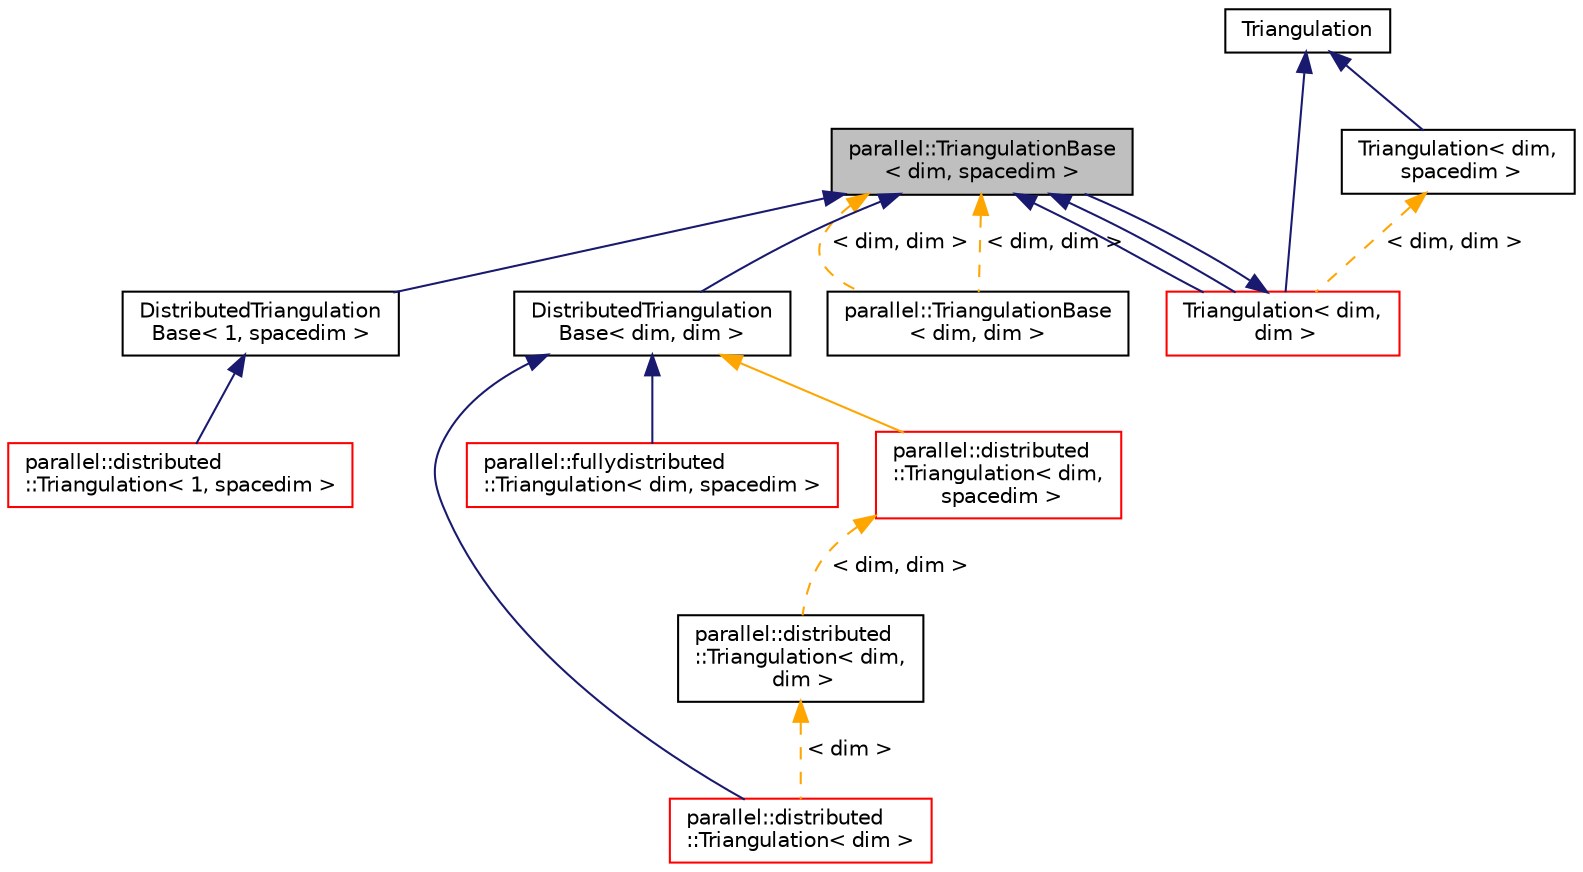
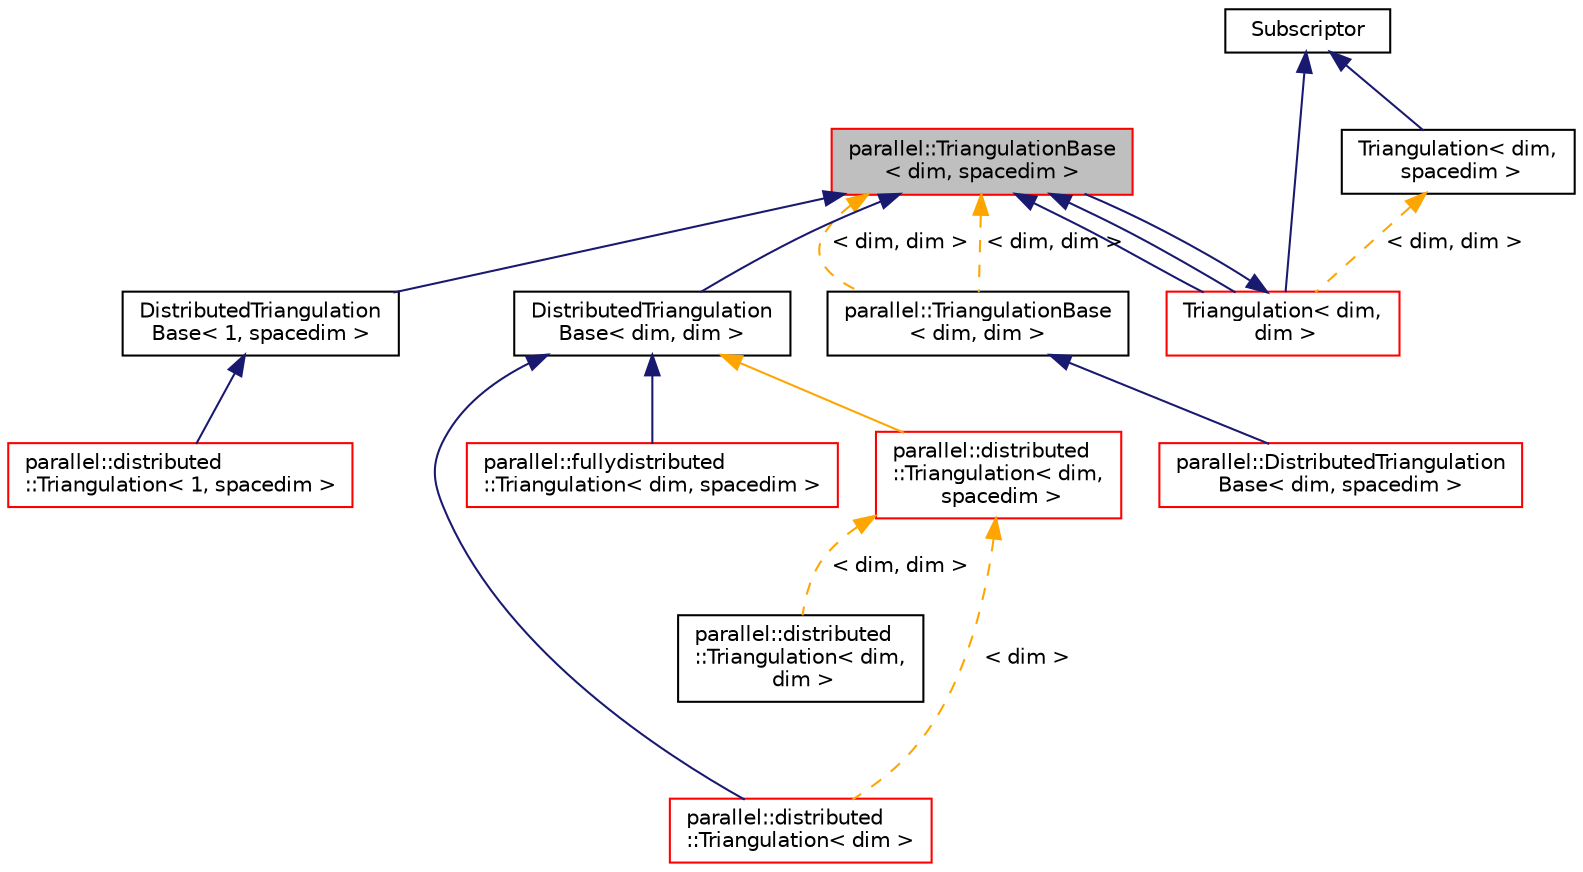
node "Triangulation": label "Triangulation" -> "Subscriptor"
node "parallel::TriangulationBase < dim, spacedim >": color black -> red
node "parallel::DistributedTriangulation Base< dim, spacedim >": added
edge "parallel::distributed ::Triangulation< dim >" -> "parallel::distributed ::Triangulation< dim, dim >": now "parallel::distributed ::Triangulation< dim >" -> "parallel::distributed ::Triangulation< dim, spacedim >"
